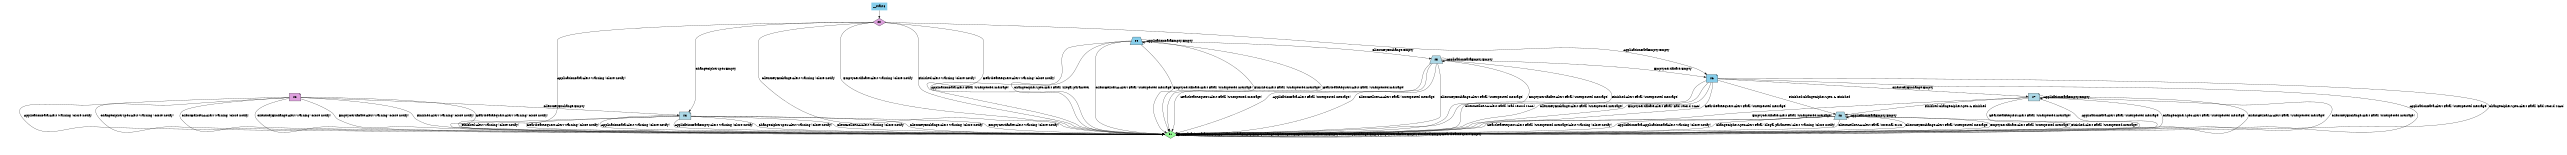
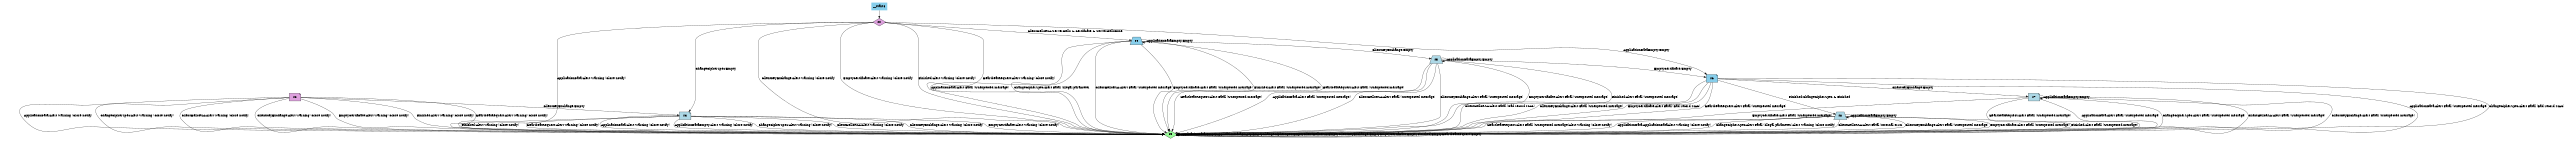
edge "s0" -> "s4": added, label "ClientHelloRSA/ServerHello & Certificate & ServerHelloDone"
edge "s7" -> "s8": removed, label "Finished/ChangeCipherSpec & Finished"
node "s1": label "s1" -> "s9"
